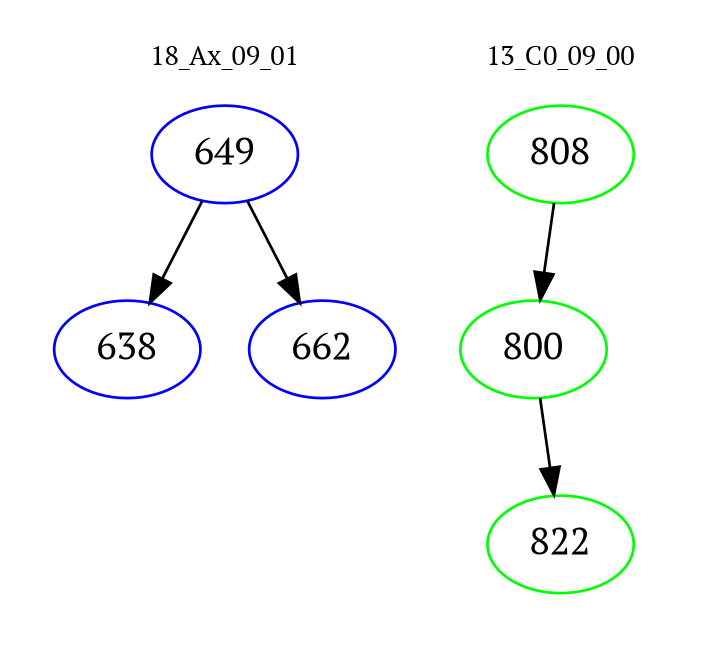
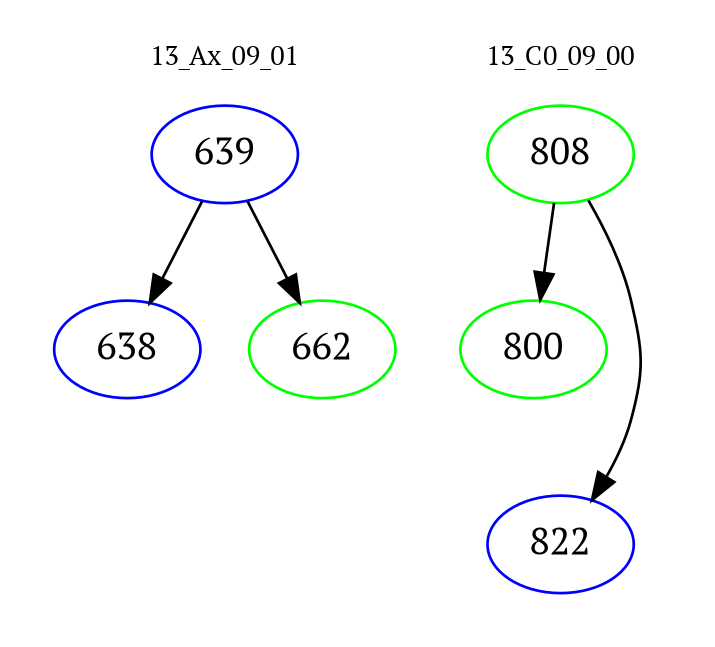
cluster "18_Ax_09_01": label "18_Ax_09_01" -> "13_Ax_09_01"
node "649": label "649" -> "639"
node "662": color blue -> green
edge "800" -> "822": now "808" -> "822"
node "822": color green -> blue
